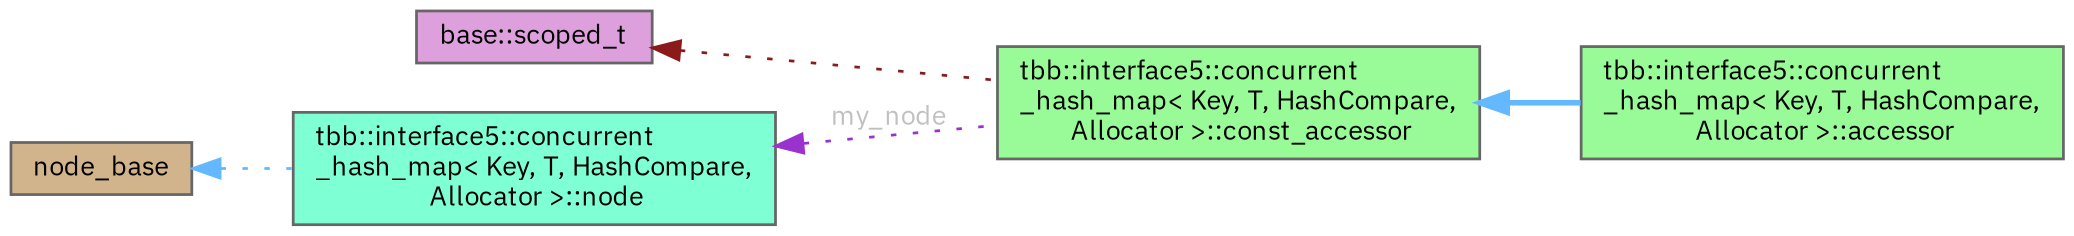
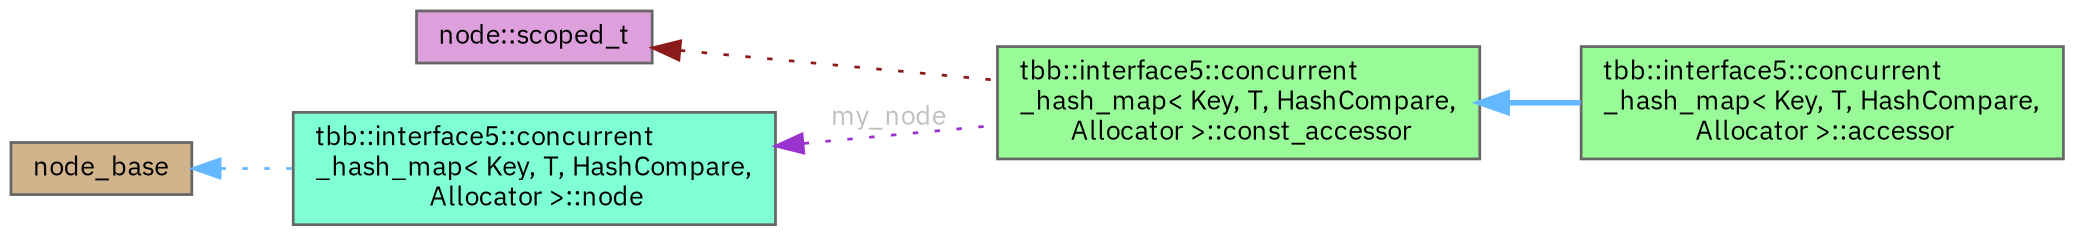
node "base::scoped_t": label "base::scoped_t" -> "node::scoped_t"
